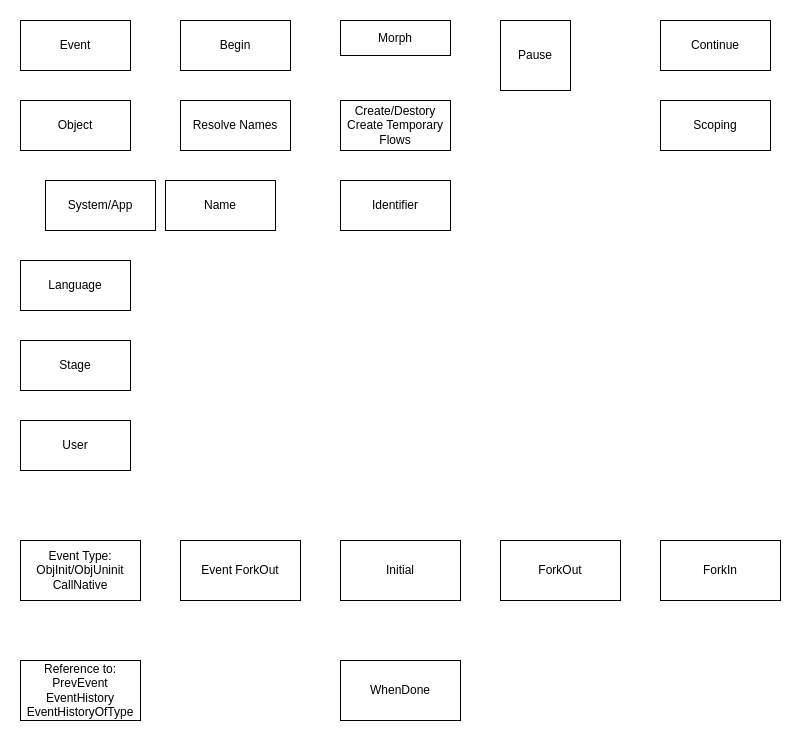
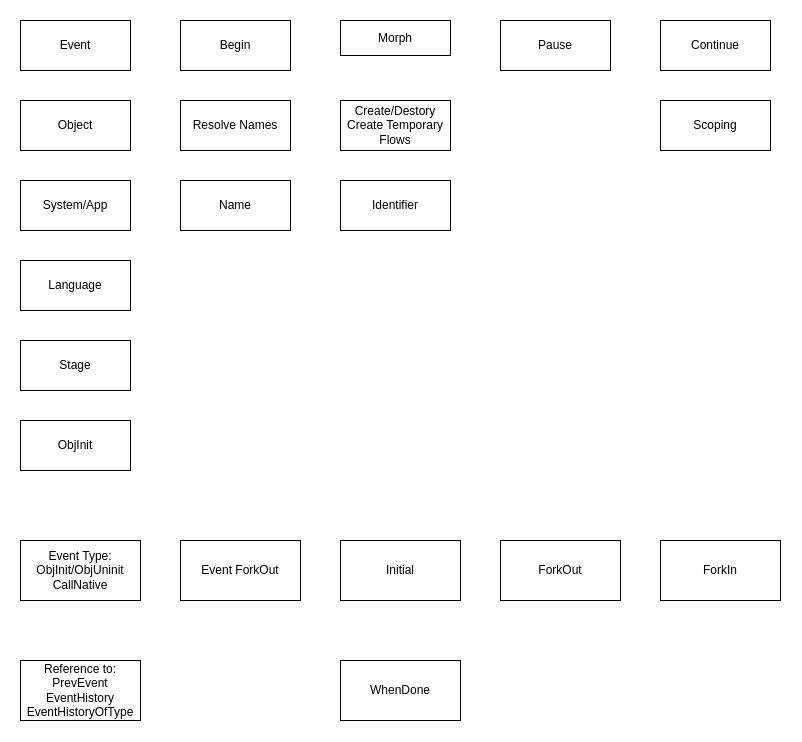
node "Pause": size 70x70 -> 110x50
node "System/App": moved (101, 206) -> (76, 206)
node "Name": moved (221, 206) -> (236, 206)
node "User": label "User" -> "ObjInit"
